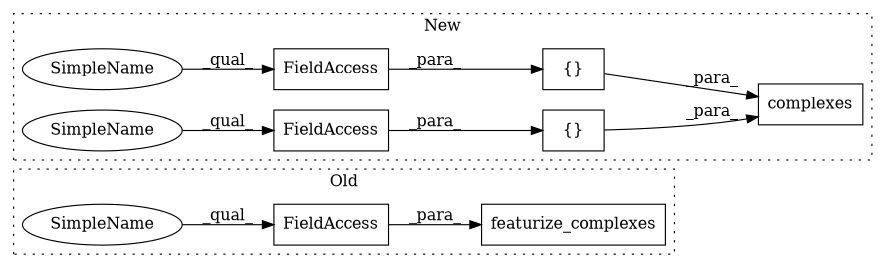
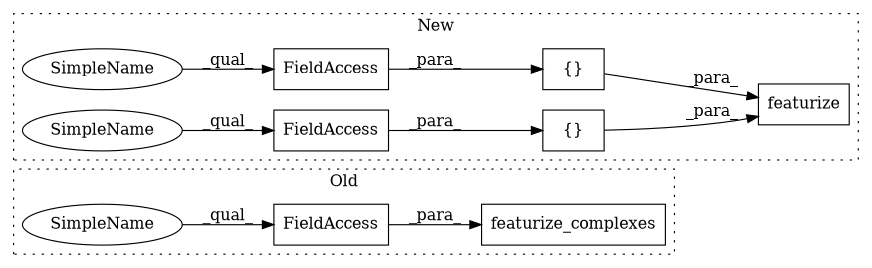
node "complexes": label "complexes" -> "featurize"
